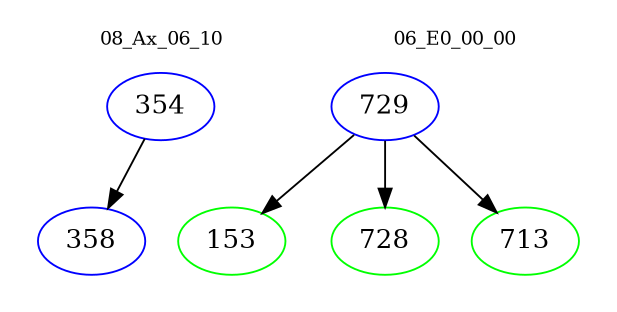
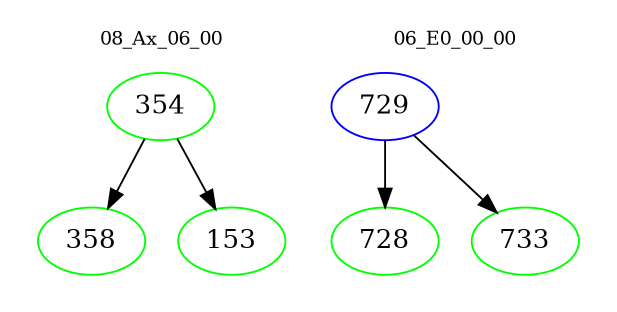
cluster "08_Ax_06_10": label "08_Ax_06_10" -> "08_Ax_06_00"
node "354": color blue -> green
edge "729" -> "153": now "354" -> "153"
node "358": color blue -> green
node "713": label "713" -> "733"
